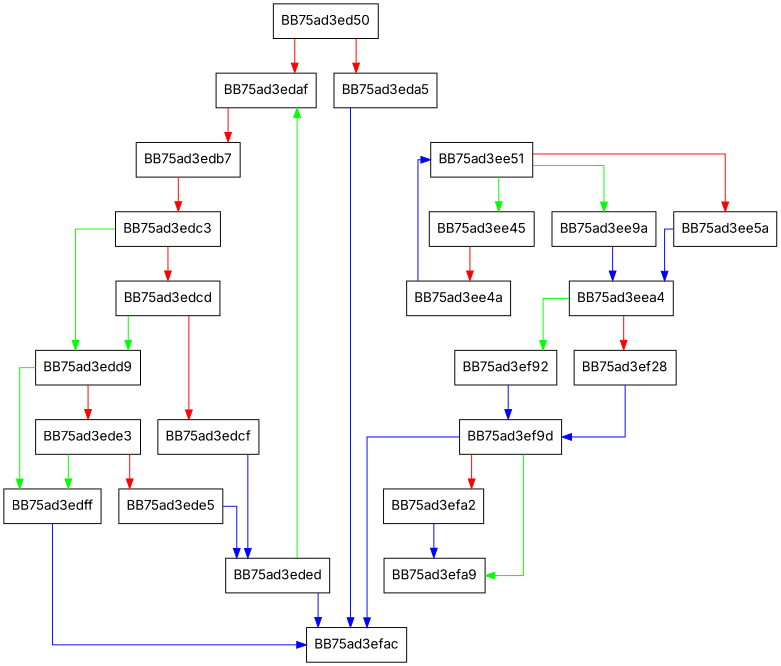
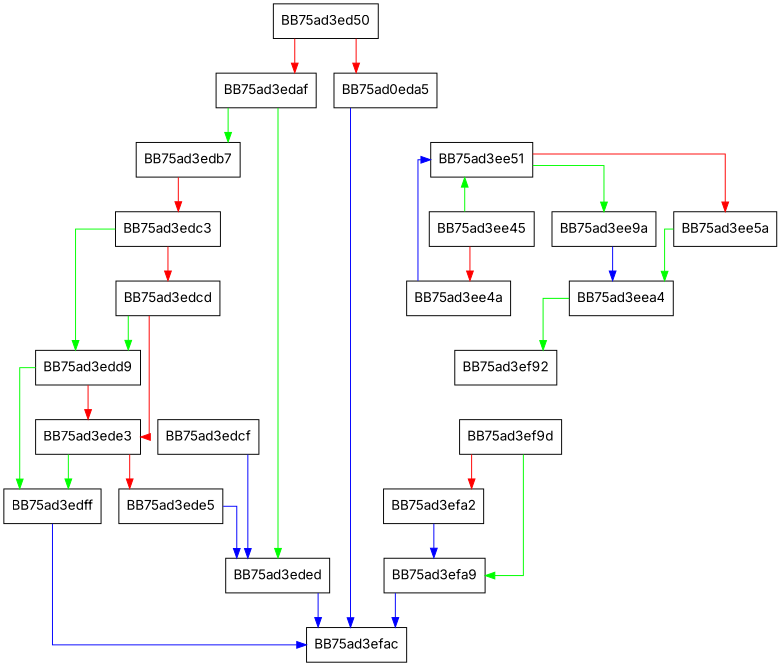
node "BB75ad3eda5": label "BB75ad3eda5" -> "BB75ad0eda5"
edge "BB75ad3edaf" -> "BB75ad3edb7": color red -> green
edge "BB75ad3ee51" -> "BB75ad3ee45": reversed
edge "BB75ad3ee5a" -> "BB75ad3eea4": color blue -> green
edge "BB75ad3eded" -> "BB75ad3edaf": reversed
edge "BB75ad3edcd" -> "BB75ad3edcf": now "BB75ad3edcd" -> "BB75ad3ede3"
node "BB75ad3ef28": removed
edge "BB75ad3ef92" -> "BB75ad3ef9d": removed
edge "BB75ad3ef9d" -> "BB75ad3efac": now "BB75ad3efa9" -> "BB75ad3efac"
